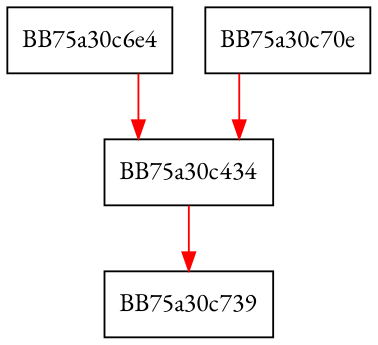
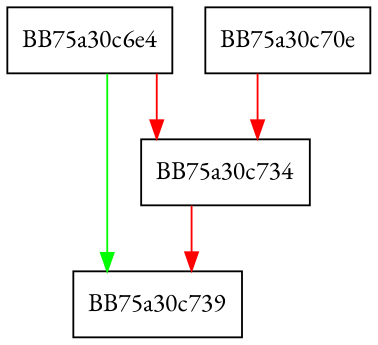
edge "BB75a30c6e4" -> "BB75a30c739": added
node "BB75a30c434": label "BB75a30c434" -> "BB75a30c734"
